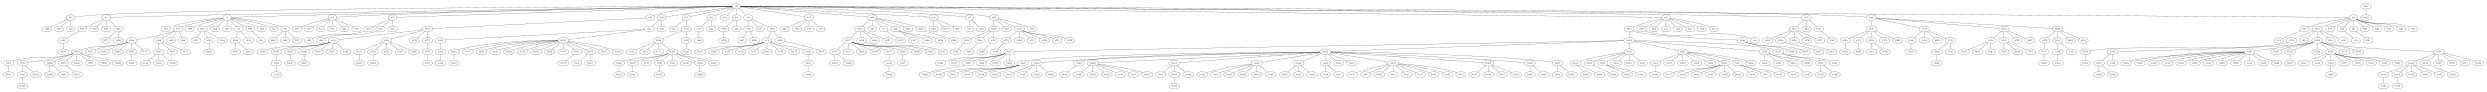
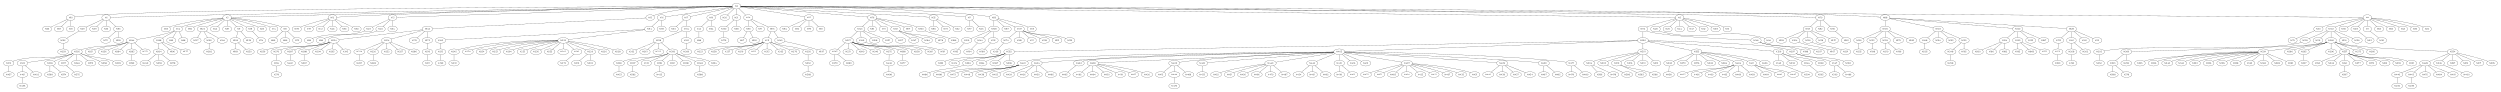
edge "N403" -- "N432": added
